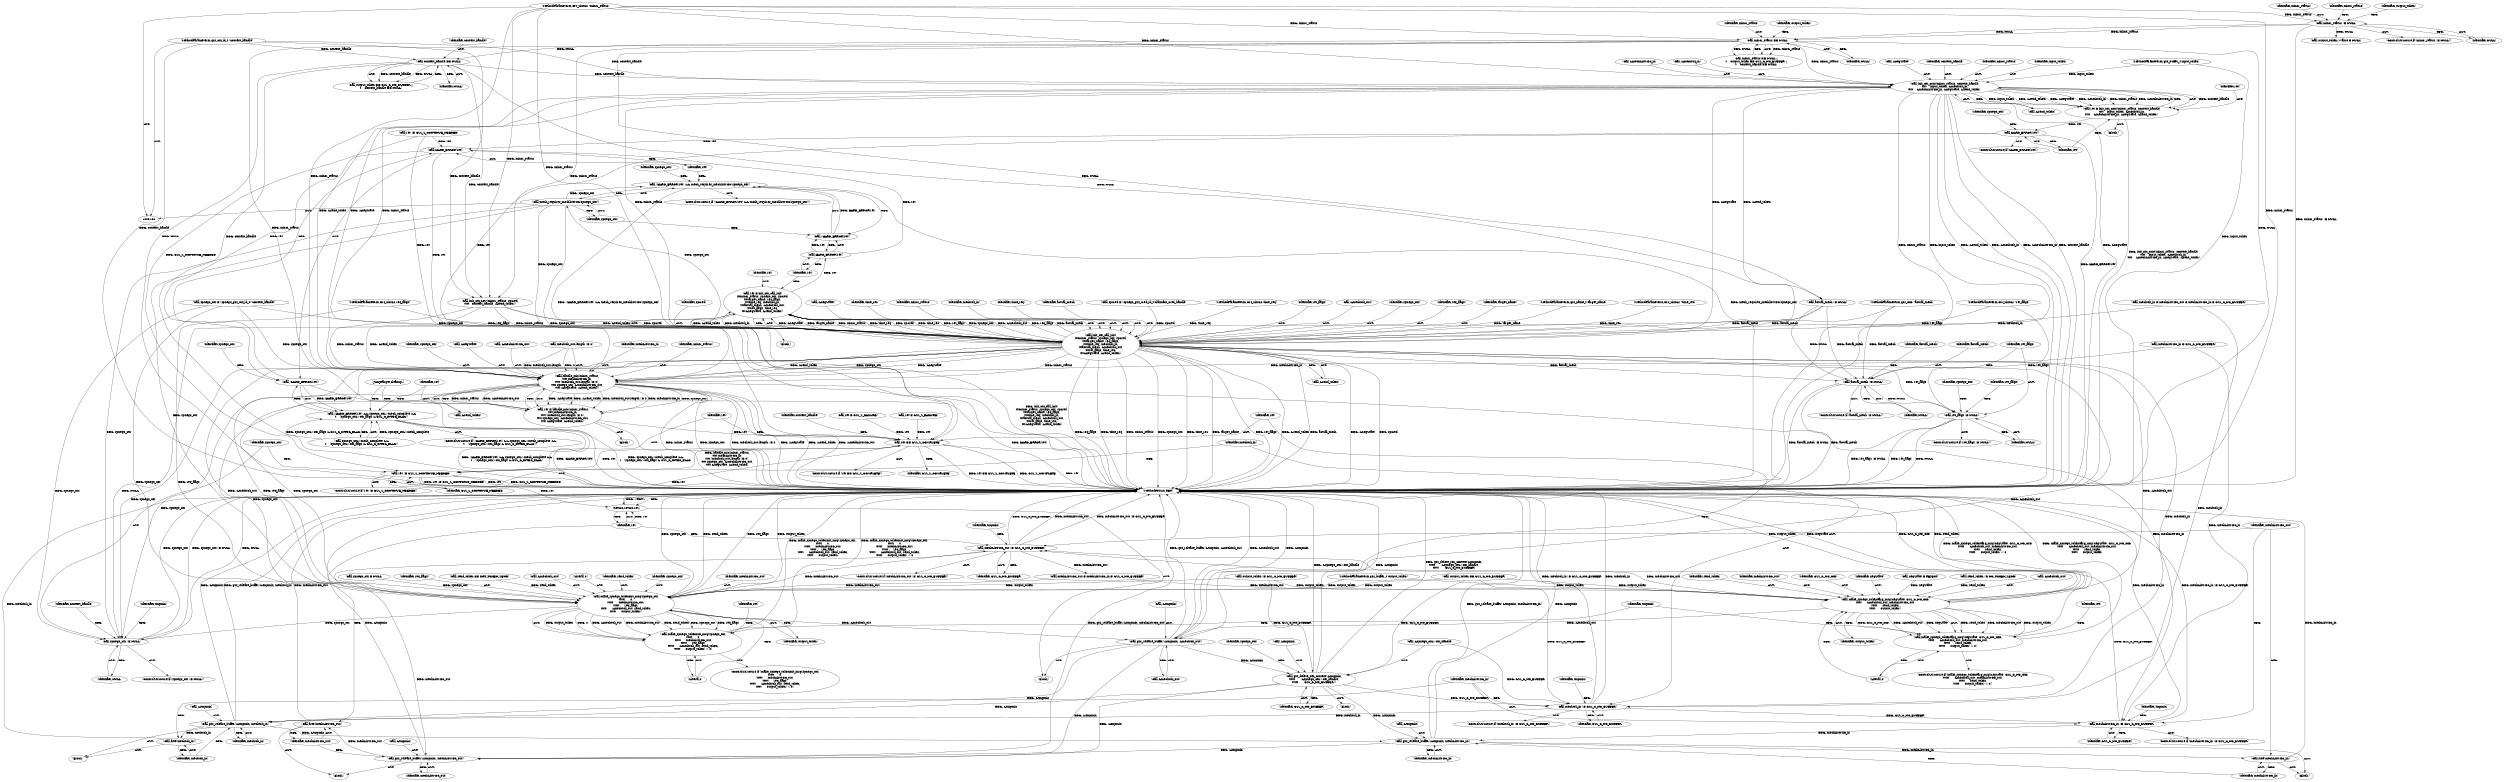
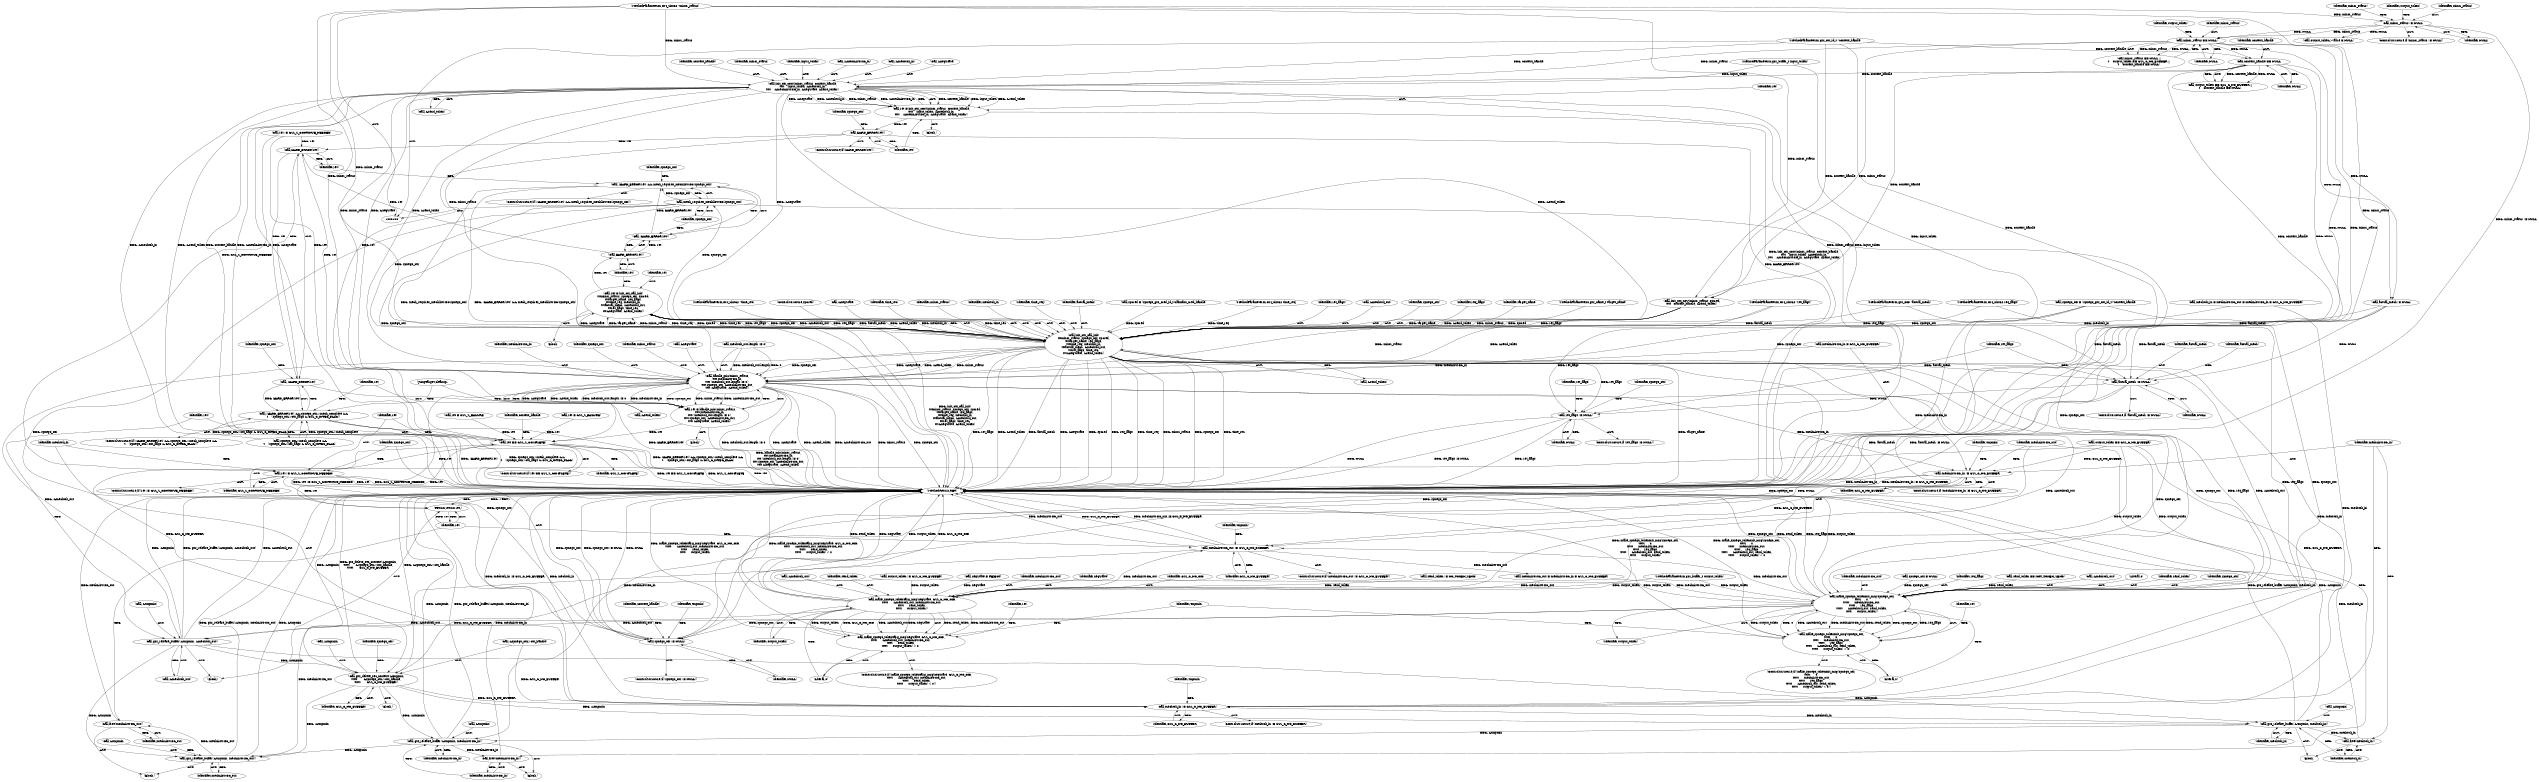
edge "(MethodParameterIn,OM_uint32 *minor_status)" -> "(Call,minor_status == NULL)": removed, label "DDG: minor_status"
node "(Identifier,spcred)": label "(Identifier,spcred)" -> "(ControlStructure,spcred)"
node "(Call,&mechListMIC_out)": removed
edge "(Call,mechtok_in != GSS_C_NO_BUFFER)" -> "(Call,mechListMIC_in != GSS_C_NO_BUFFER)": now "(Call,output_token == GSS_C_NO_BUFFER)" -> "(Call,mechListMIC_in != GSS_C_NO_BUFFER)"
